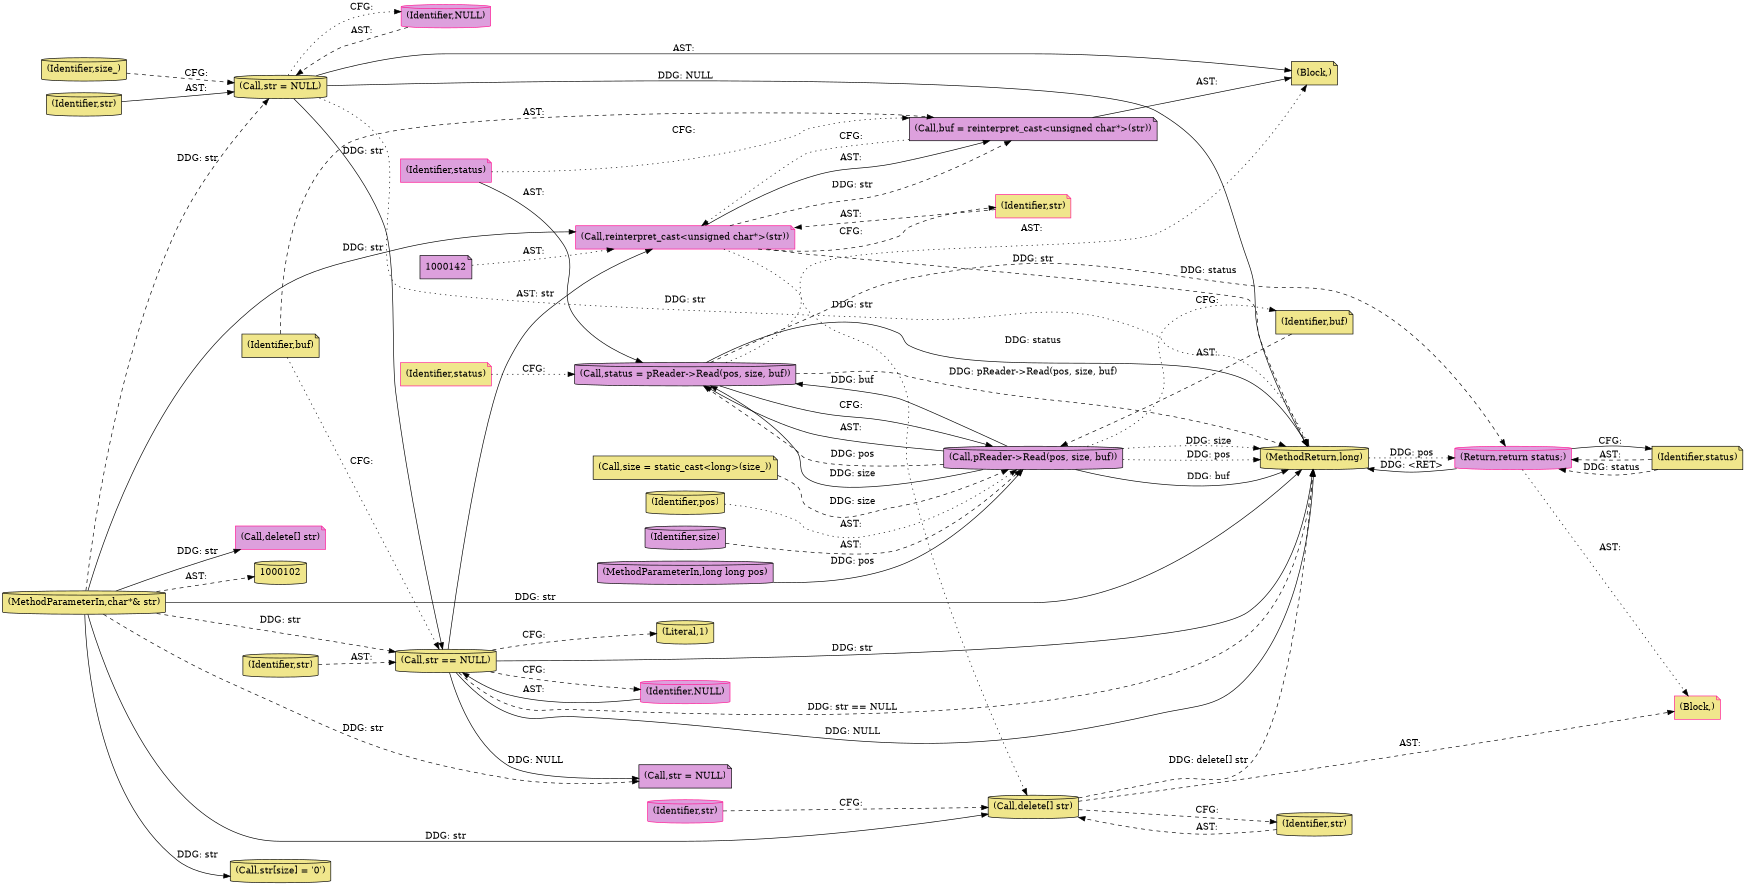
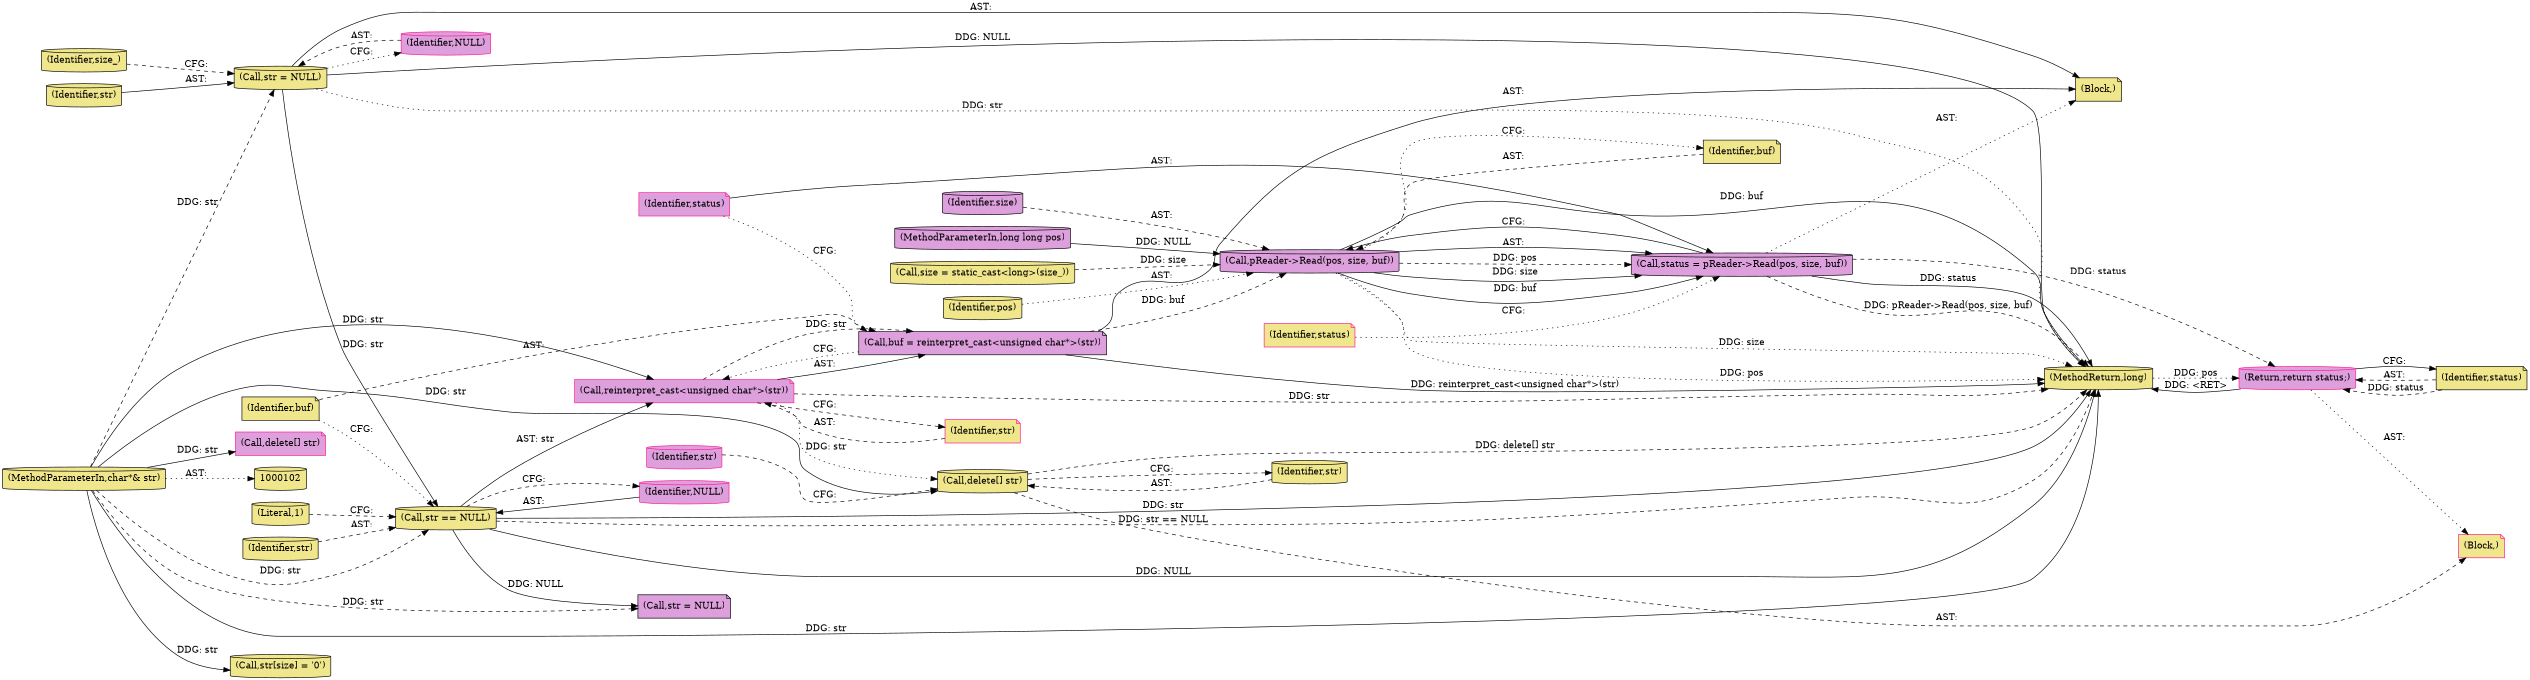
node "1000142": removed
edge "(Call,buf = reinterpret_cast<unsigned char*>(str))" -> "(Call,pReader->Read(pos, size, buf))": added, label "DDG: buf"
edge "(Call,buf = reinterpret_cast<unsigned char*>(str))" -> "(MethodReturn,long)": added, label "DDG: reinterpret_cast<unsigned char*>(str)"
node "(Call,size = static_cast<long>(size_))": shape note -> cylinder
edge "(MethodParameterIn,long long pos)" -> "(Call,pReader->Read(pos, size, buf))": label "DDG: pos" -> "DDG: NULL"
edge "(MethodParameterIn,char*& str)" -> "1000102": style dashed -> dotted
edge "(Call,str == NULL)" -> "(Literal,1)": reversed
